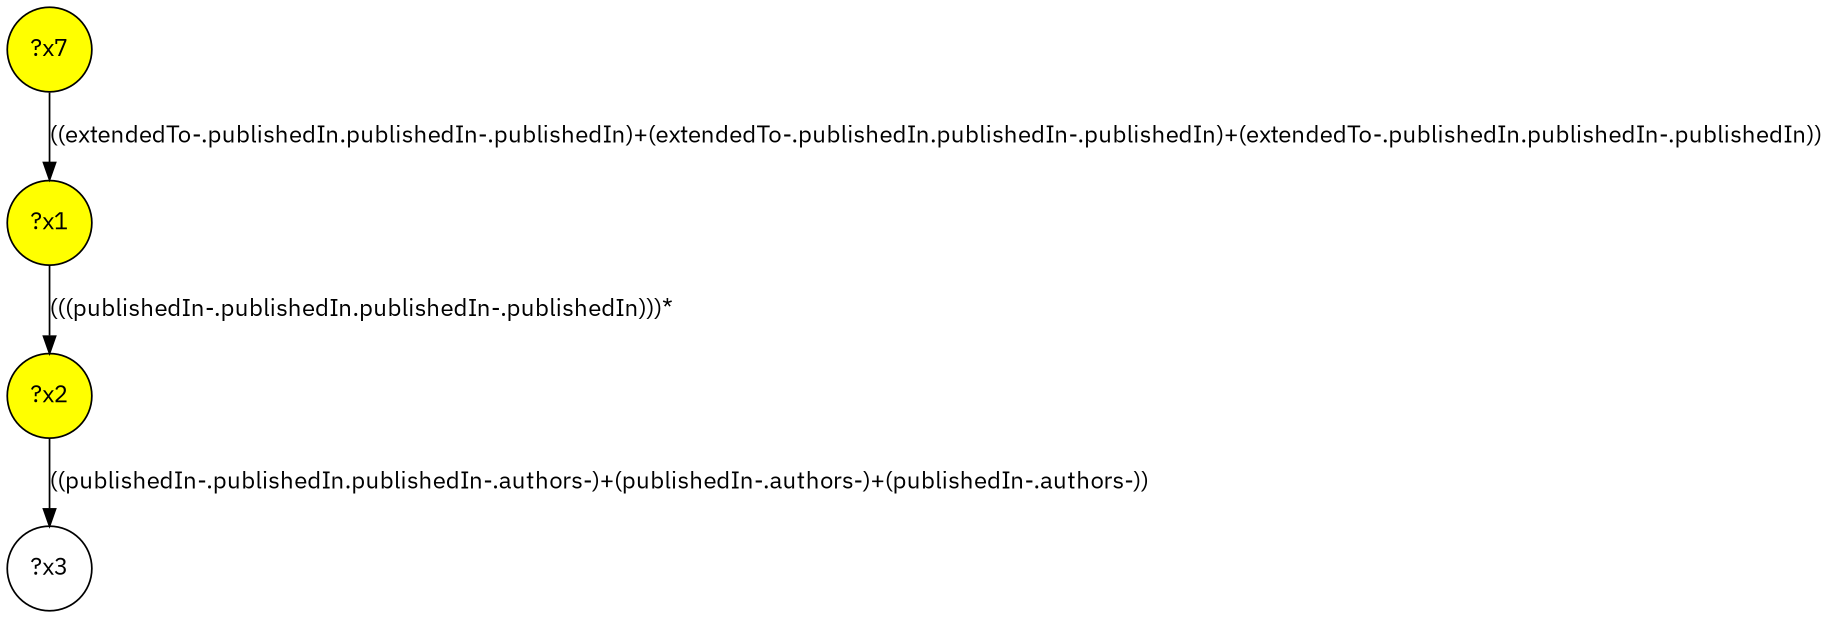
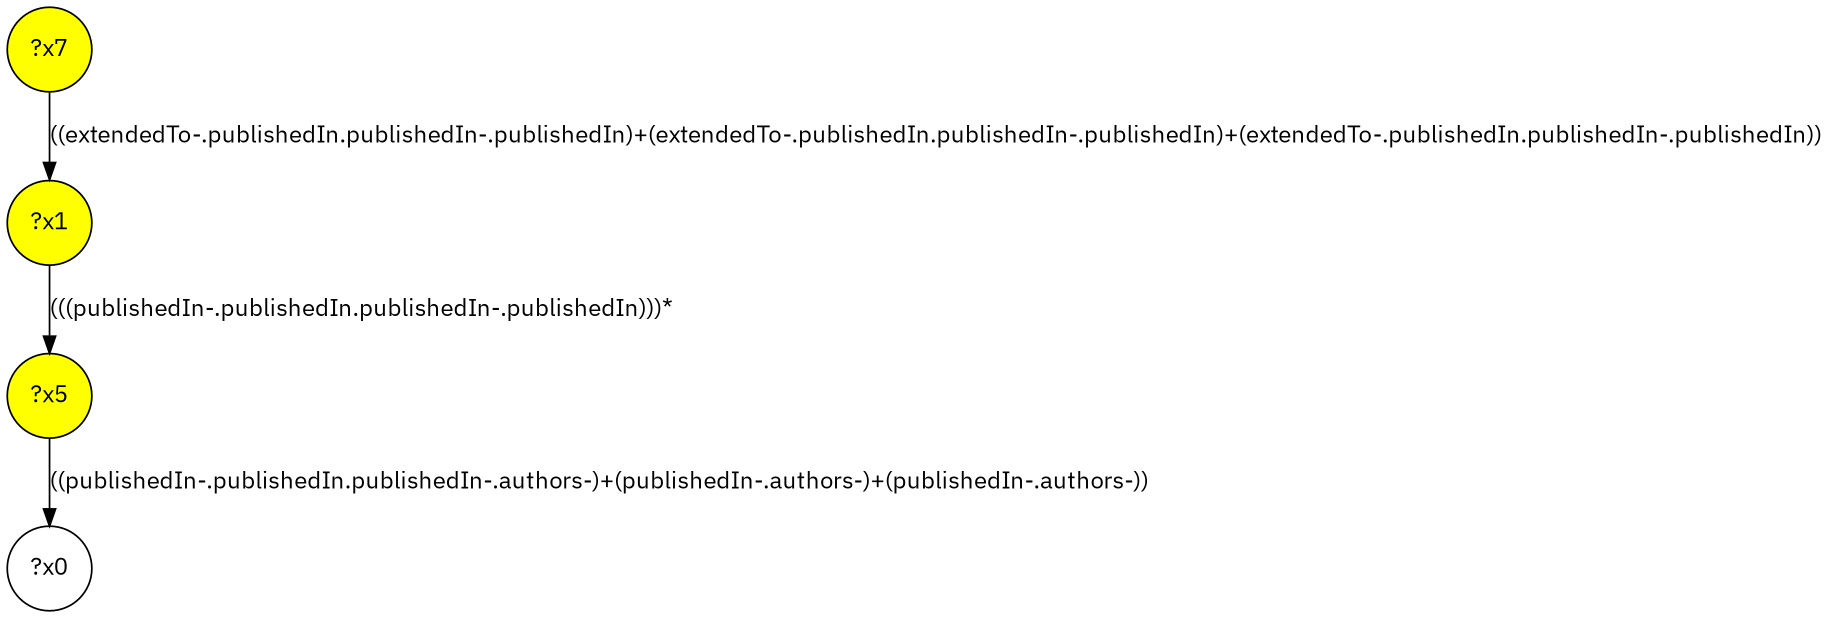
node "?x2": label "?x2" -> "?x5"
node "?x3": label "?x3" -> "?x0"
